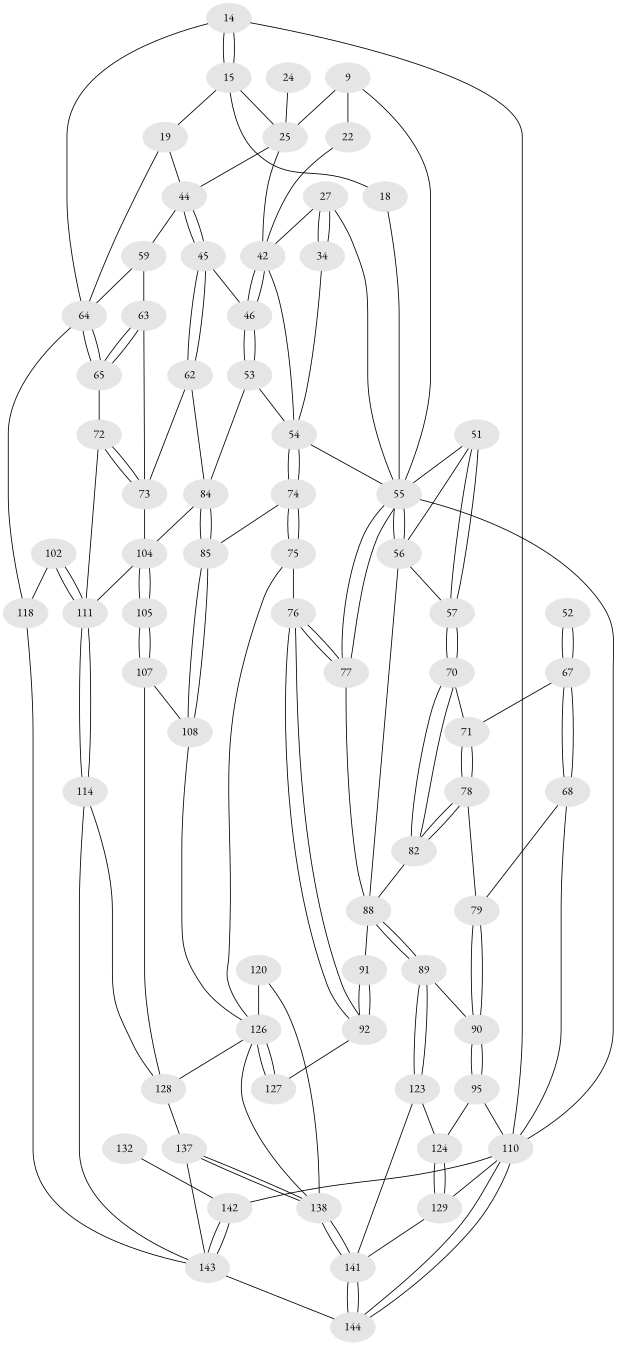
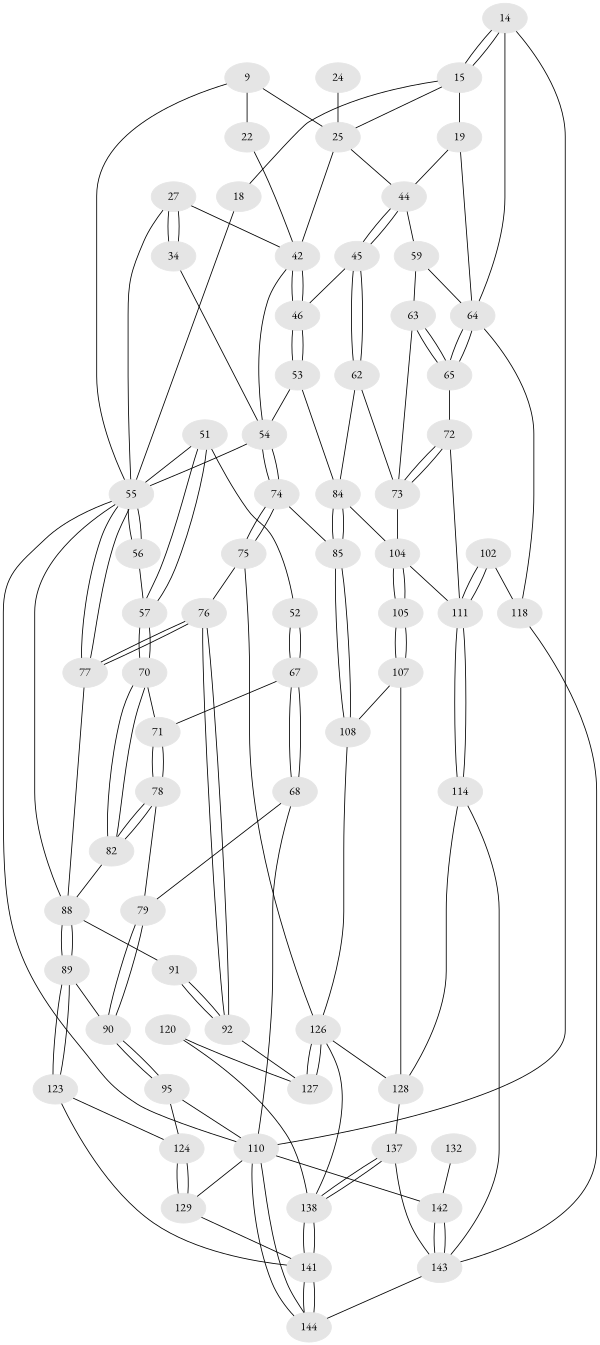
edge "51" -- "56": now "51" -- "52"
edge "56" -- "88": now "55" -- "88"
edge "120" -- "126": now "120" -- "127"
